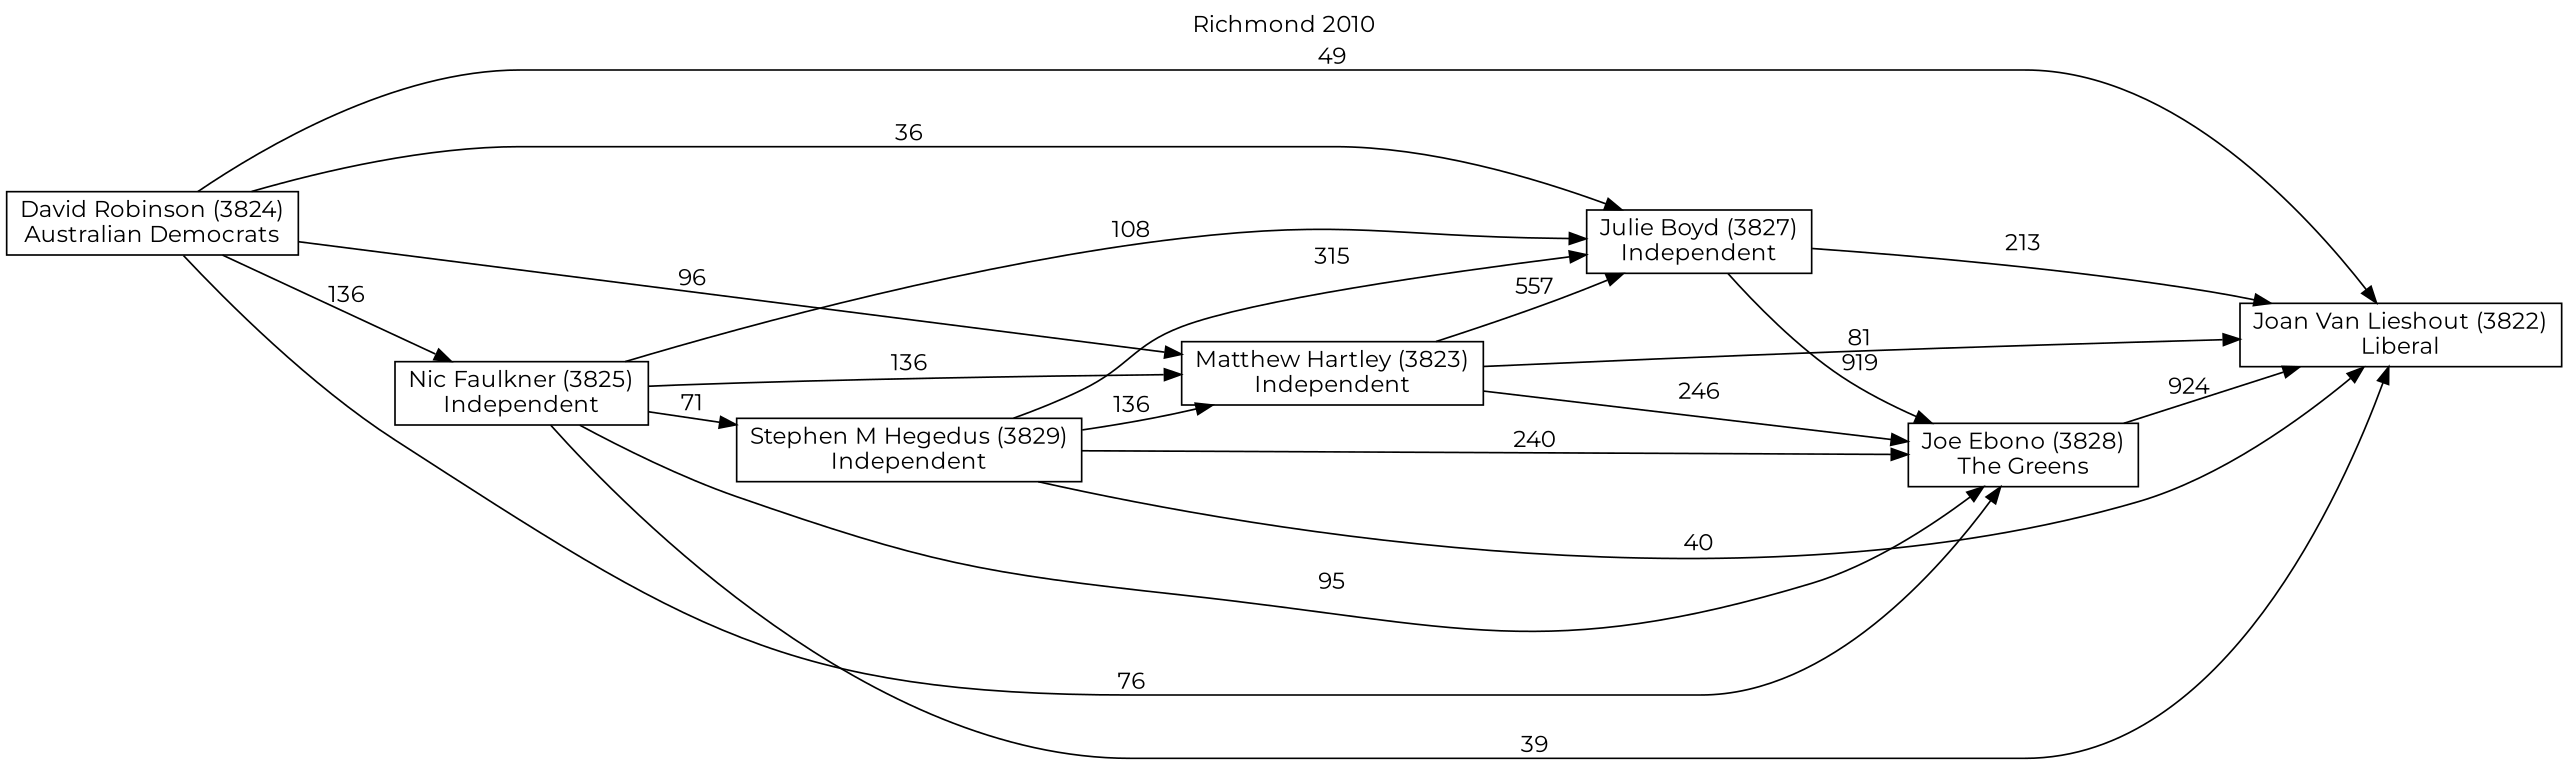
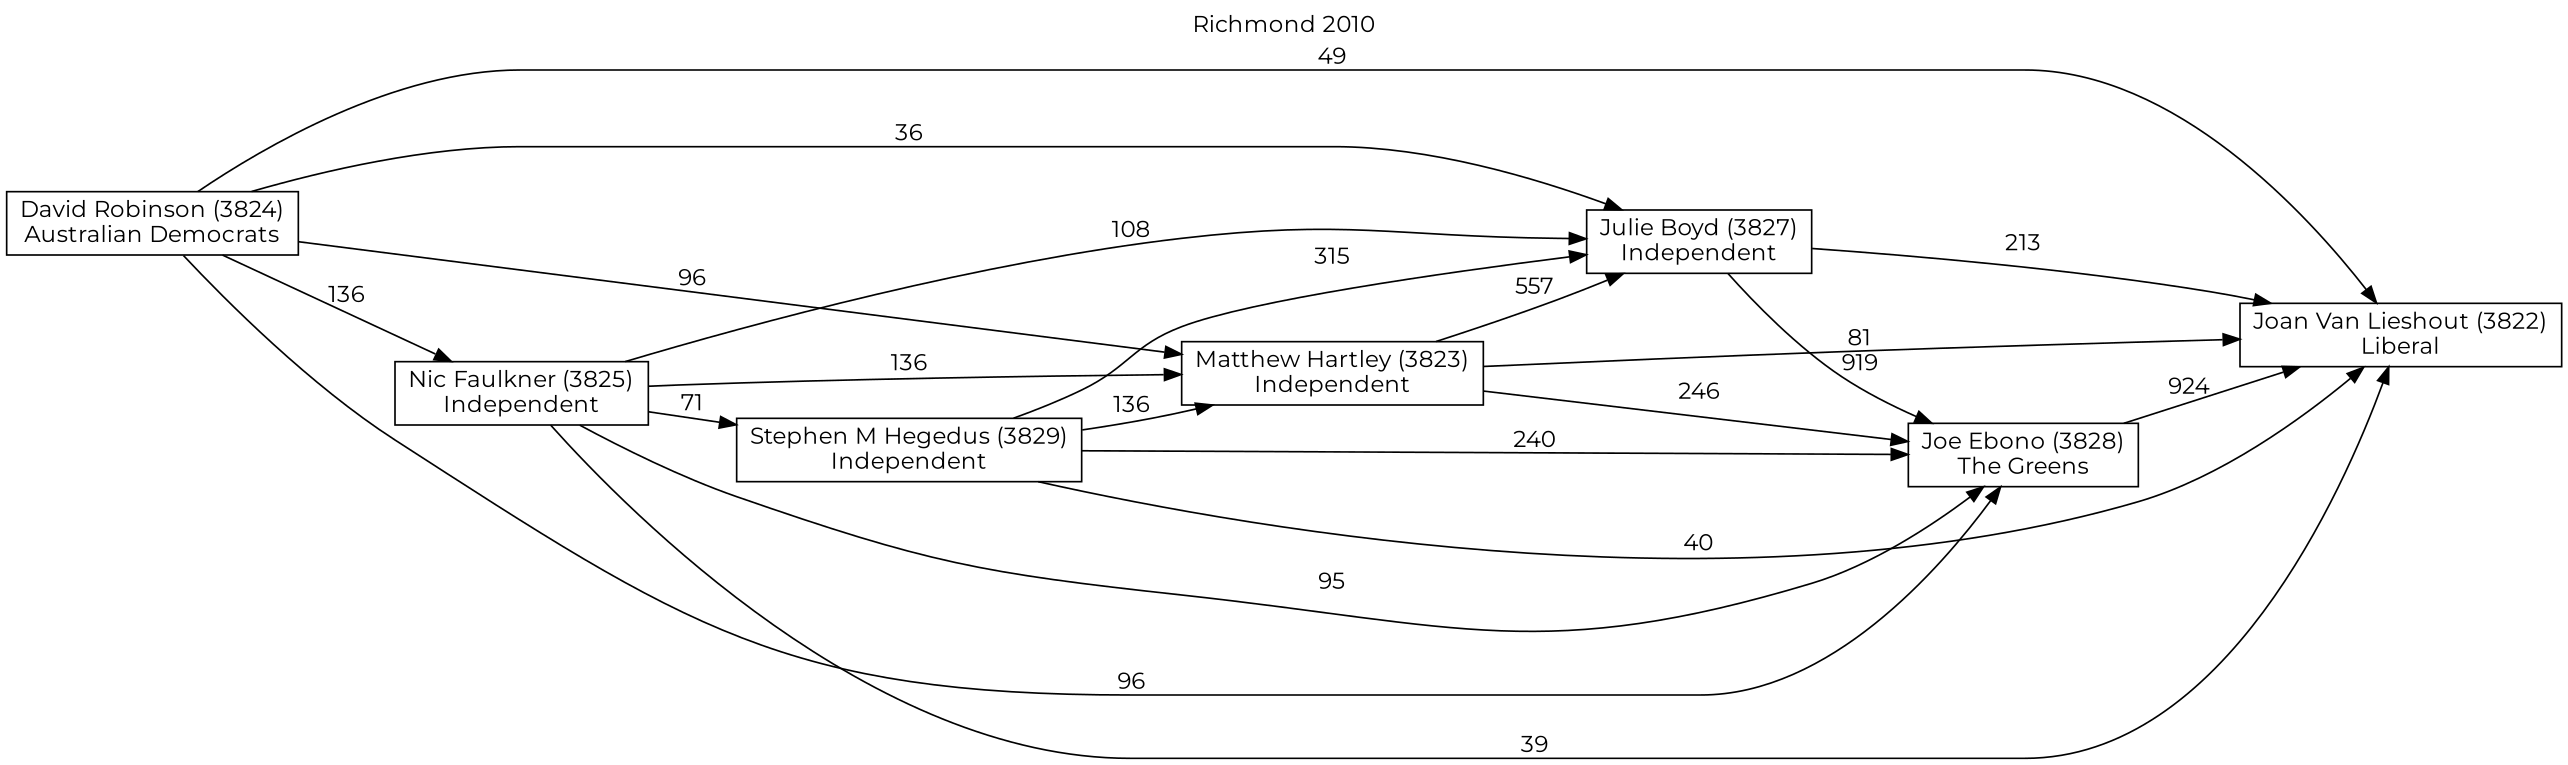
edge "David Robinson (3824) Australian Democrats" -> "Joe Ebono (3828) The Greens": label "76" -> "96"
